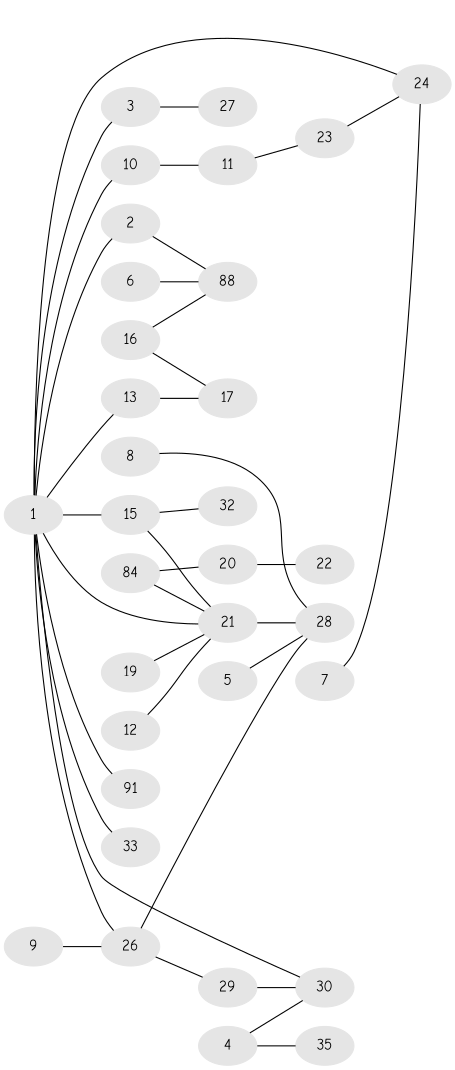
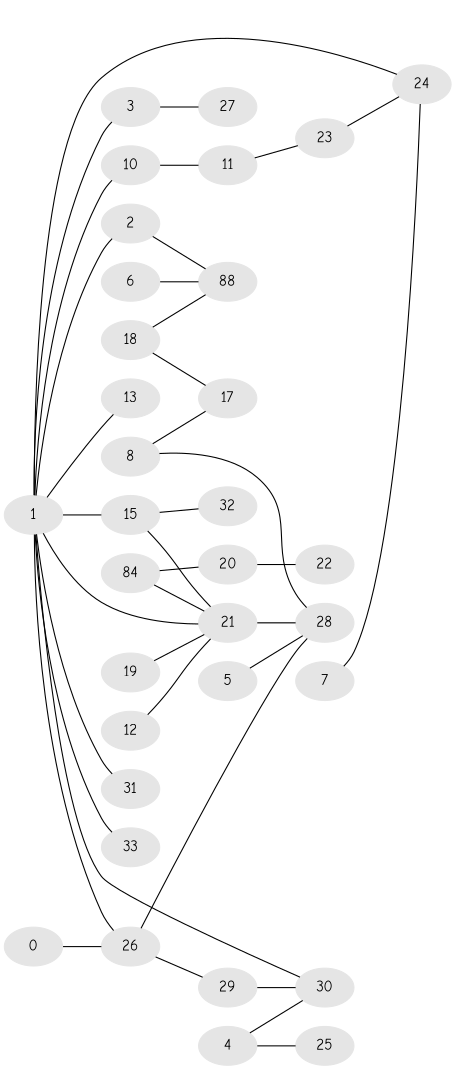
node "16": label "16" -> "18"
edge "13" -- "17": now "8" -- "17"
node "91": label "91" -> "31"
node "9": label "9" -> "0"
node "35": label "35" -> "25"
